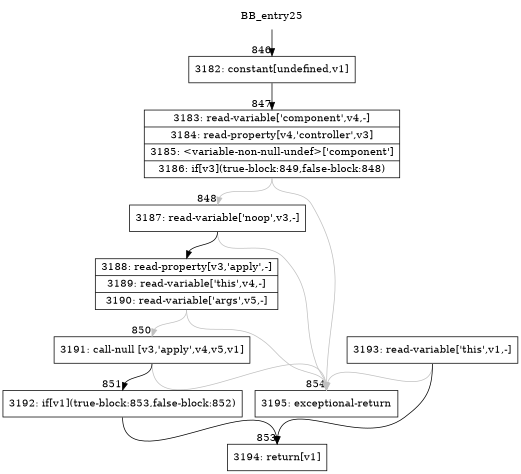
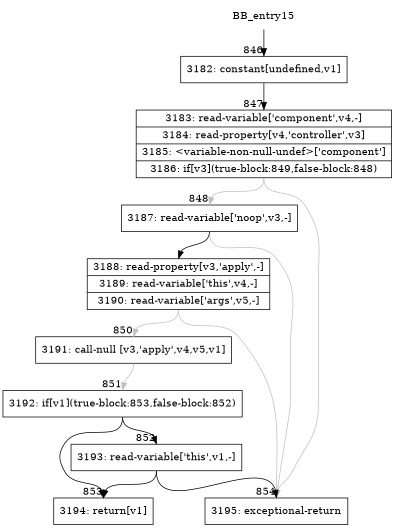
node "BB_entry25": label "BB_entry25" -> "BB_entry15"
edge "3191: call-null [v3,'apply',v4,v5,v1]" -> "3192: if[v1](true-block:853,false-block:852)": color black -> gray
edge "3191: call-null [v3,'apply',v4,v5,v1]" -> "3195: exceptional-return": removed
edge "3193: read-variable['this',v1,-]" -> "3195: exceptional-return": color gray -> black
edge "3192: if[v1](true-block:853,false-block:852)" -> "3193: read-variable['this',v1,-]": added
